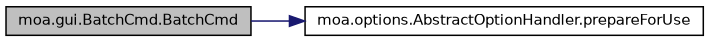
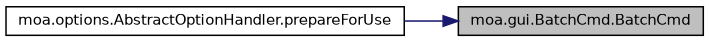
edge "moa.gui.BatchCmd.BatchCmd" -> "moa.options.AbstractOptionHandler.prepareForUse": reversed
